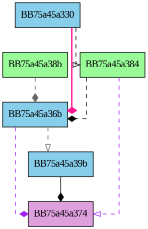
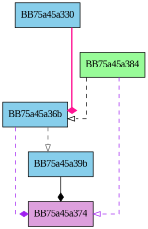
edge "BB75a45a330" -> "BB75a45a384": removed
node "BB75a45a38b": removed
edge "BB75a45a384" -> "BB75a45a36b": arrowhead diamond -> onormal
